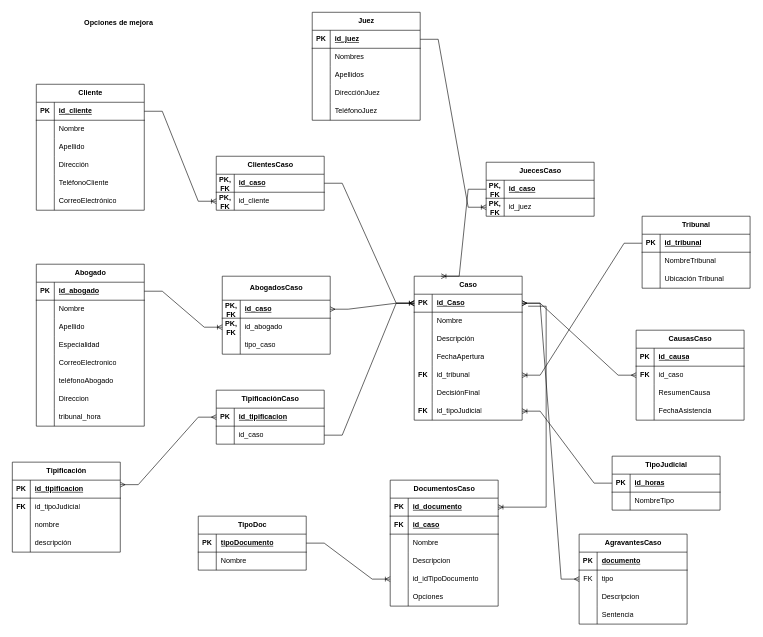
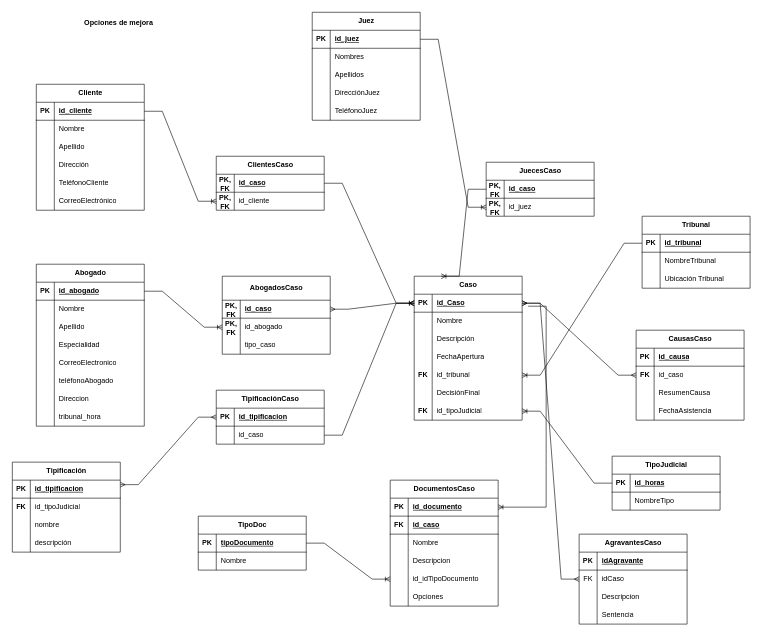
node "documento": label "documento" -> "idAgravante"
node "tipo": label "tipo" -> "idCaso"
